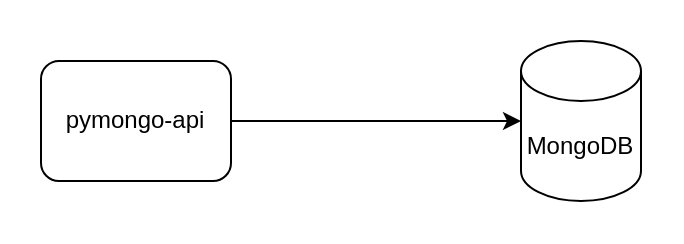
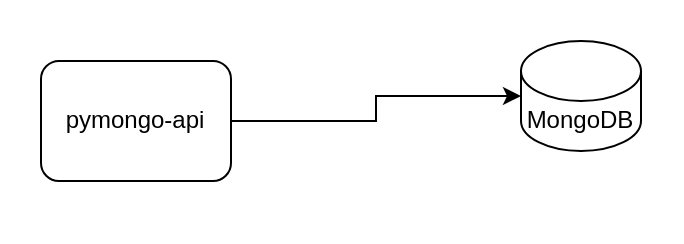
node "MongoDB": size 120x160 -> 120x110
